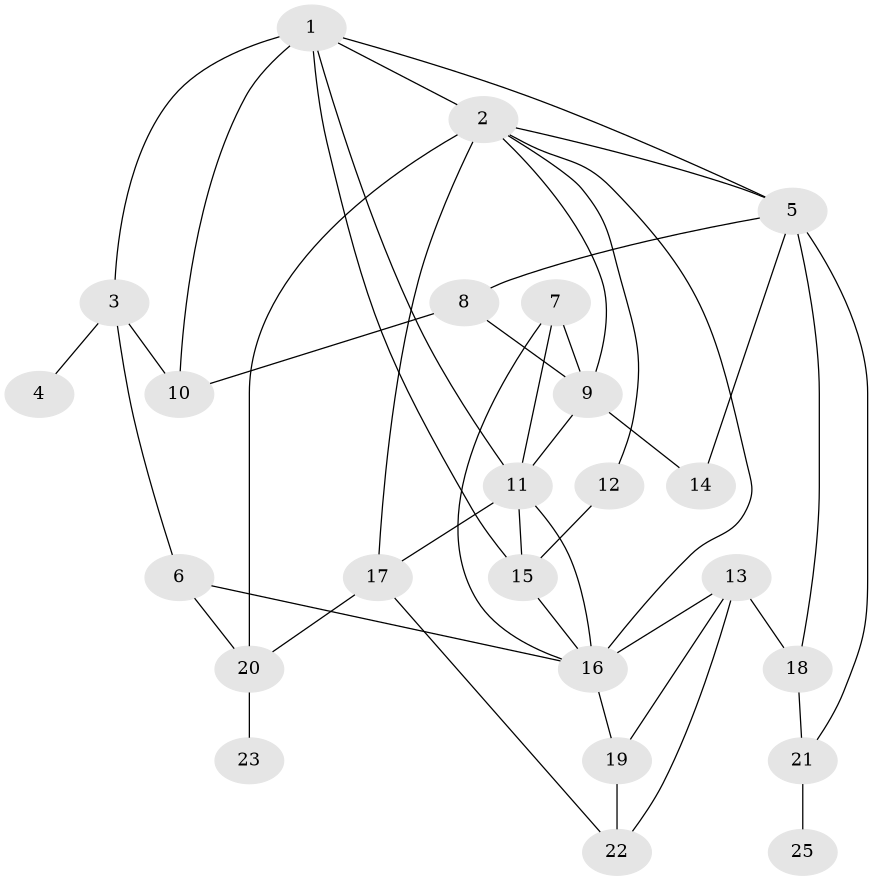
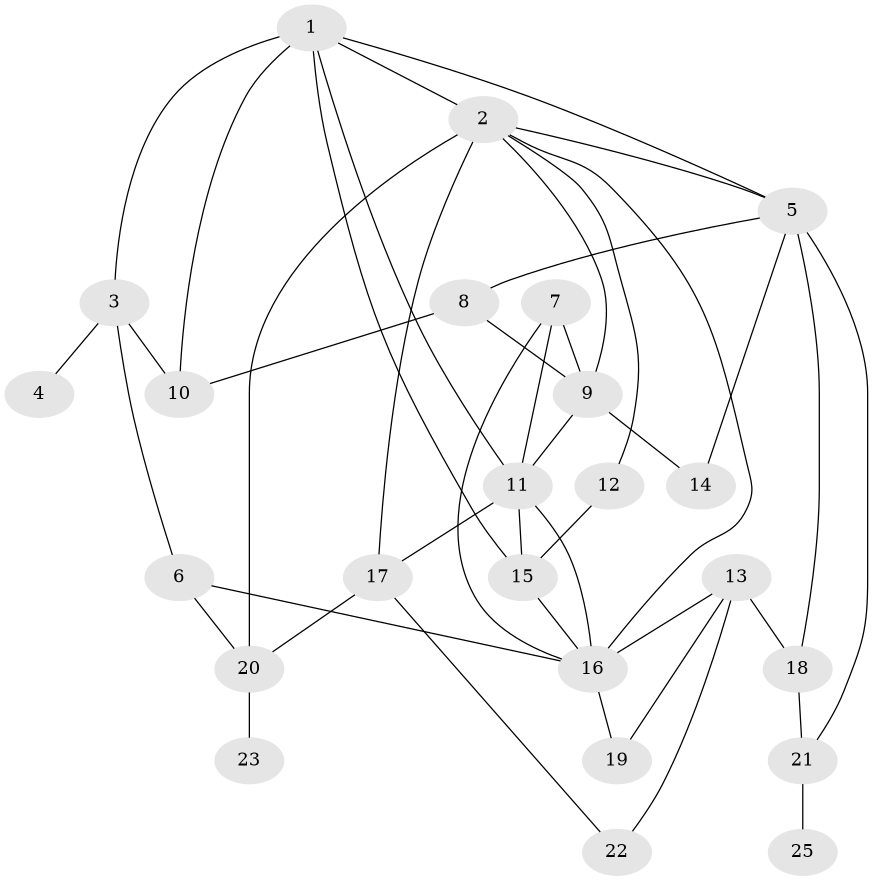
edge "19" -- "22": removed
